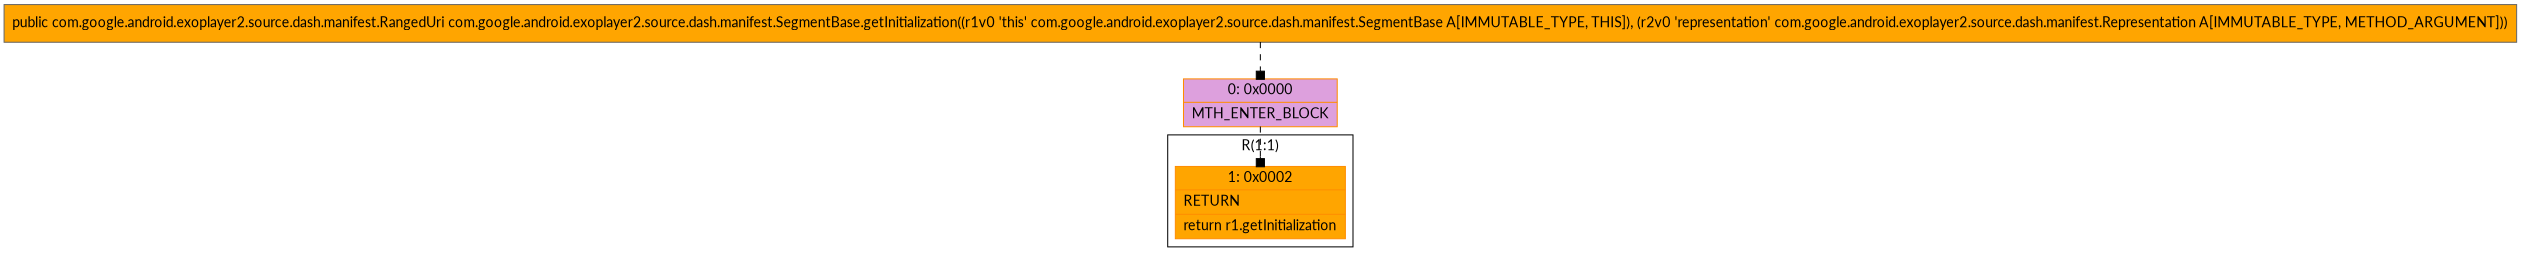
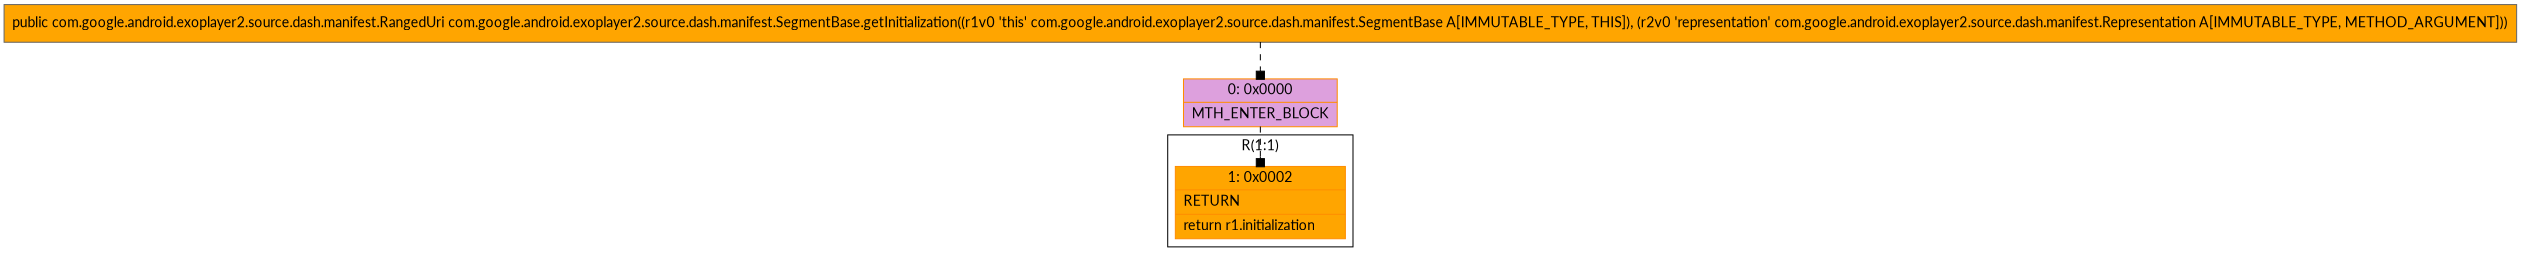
node "1: 0x0002": text "return r1.getInitialization" -> "return r1.initialization"
